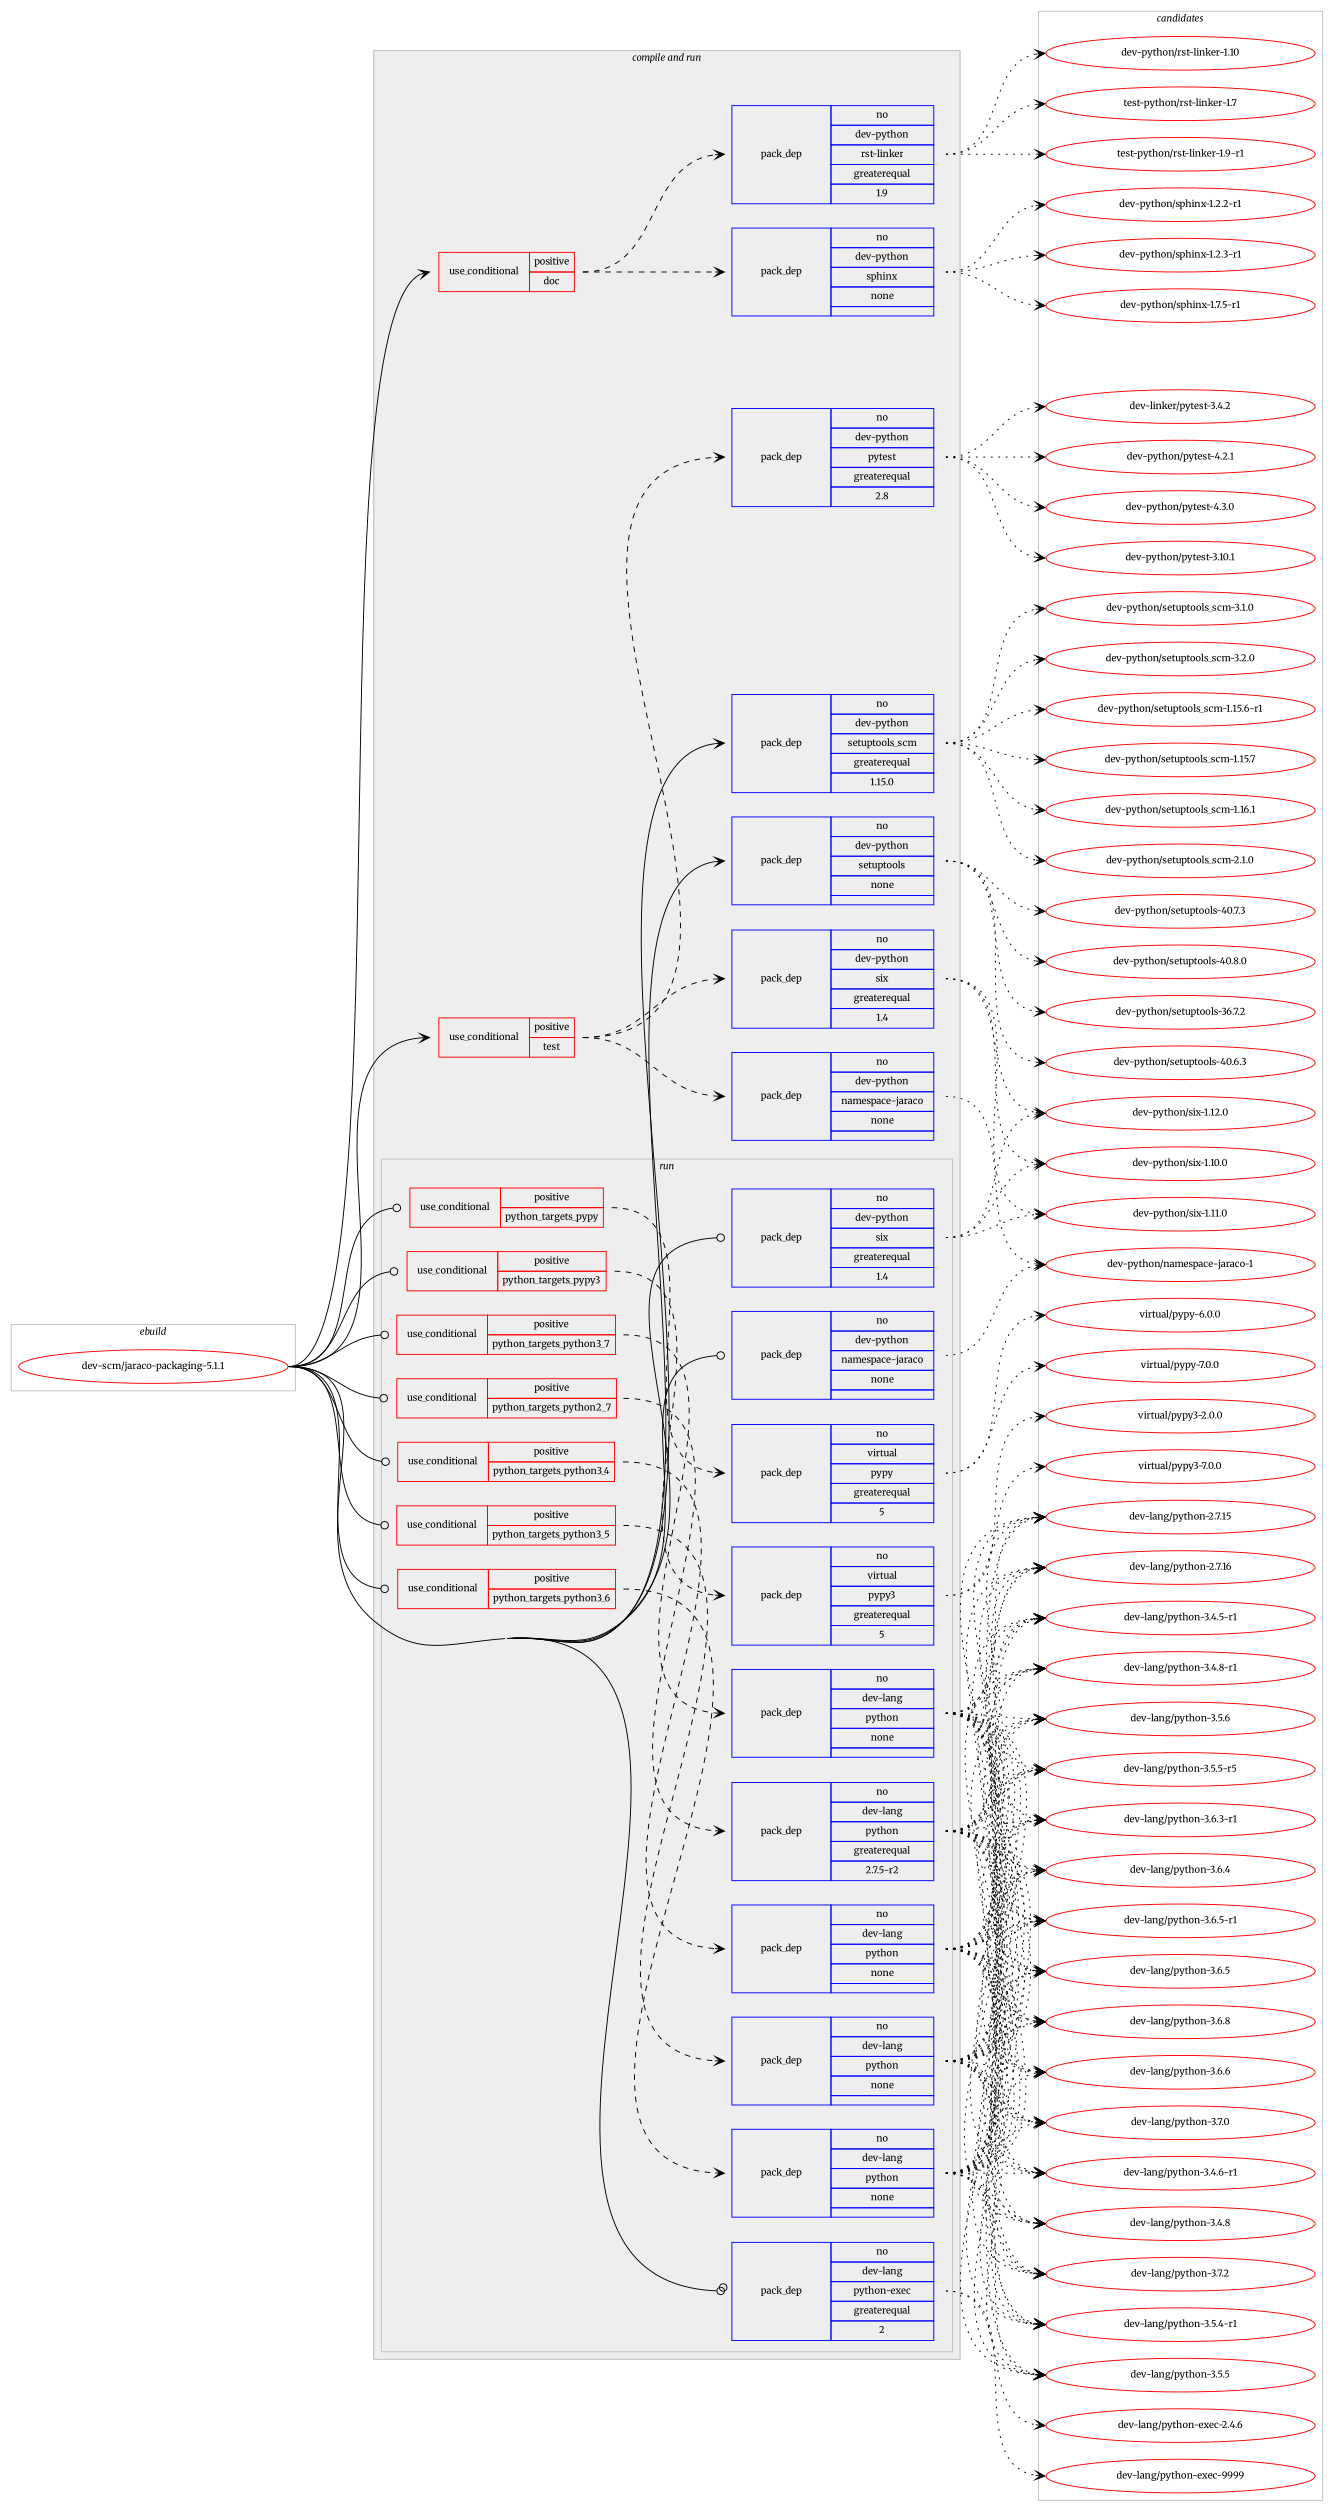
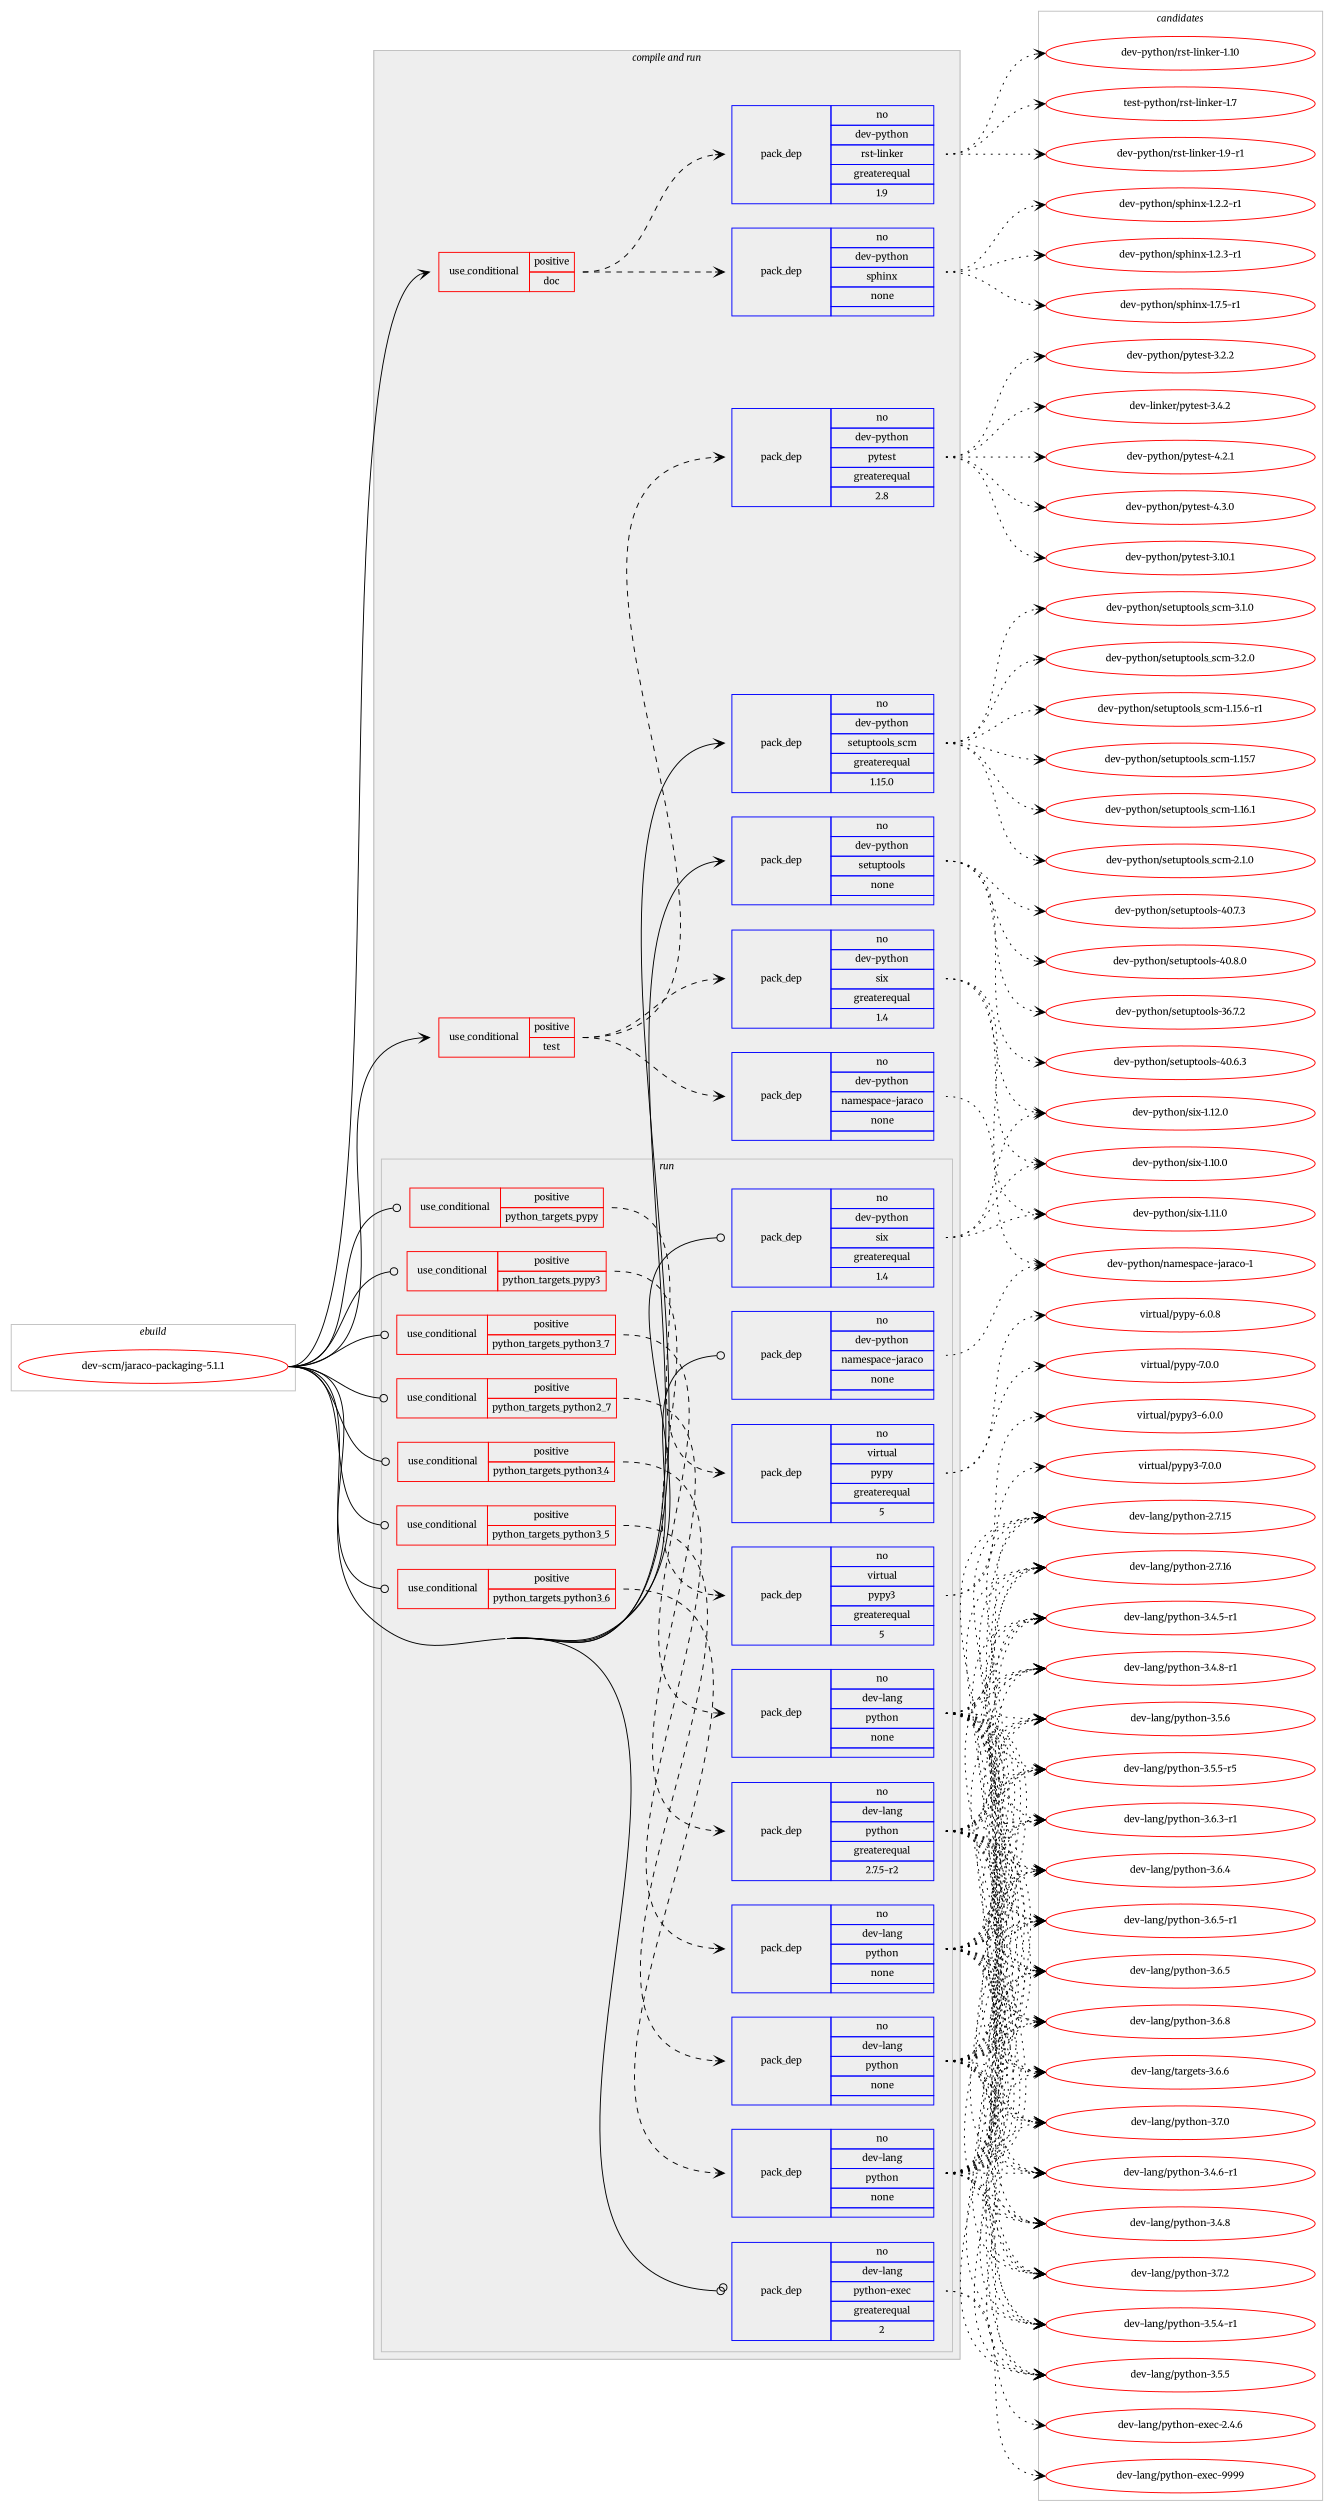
node "test-python/rst-linker-1.9-r1": label "test-python/rst-linker-1.9-r1" -> "dev-python/rst-linker-1.9-r1"
node "dev-python/pytest-3.2.2": added
node "virtual/pypy-6.0.0": label "virtual/pypy-6.0.0" -> "virtual/pypy-6.0.8"
node "virtual/pypy3-2.0.0": label "virtual/pypy3-2.0.0" -> "virtual/pypy3-6.0.0"
node "dev-lang/python-3.6.6": label "dev-lang/python-3.6.6" -> "dev-lang/targets-3.6.6"
